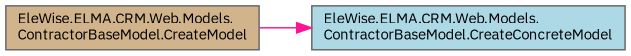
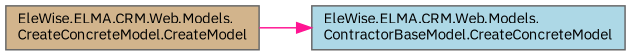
node "EleWise.ELMA.CRM.Web.Models. ContractorBaseModel.CreateModel": label "EleWise.ELMA.CRM.Web.Models. ContractorBaseModel.CreateModel" -> "EleWise.ELMA.CRM.Web.Models. CreateConcreteModel.CreateModel"
